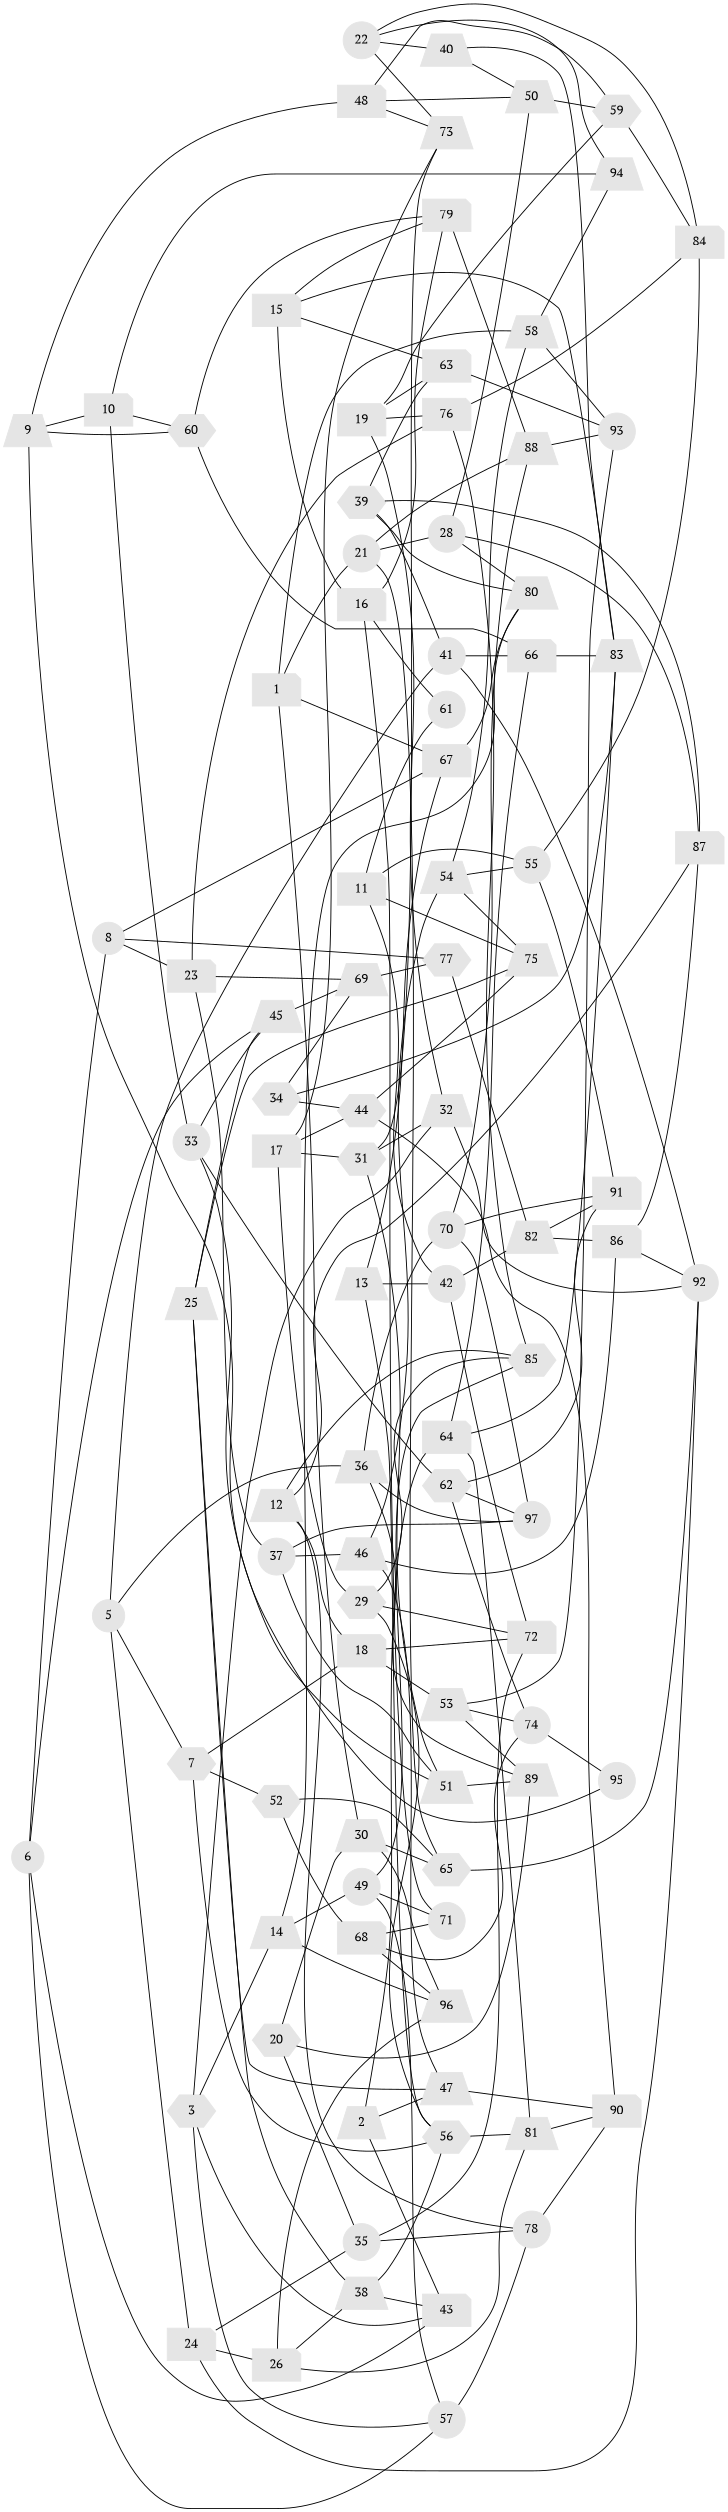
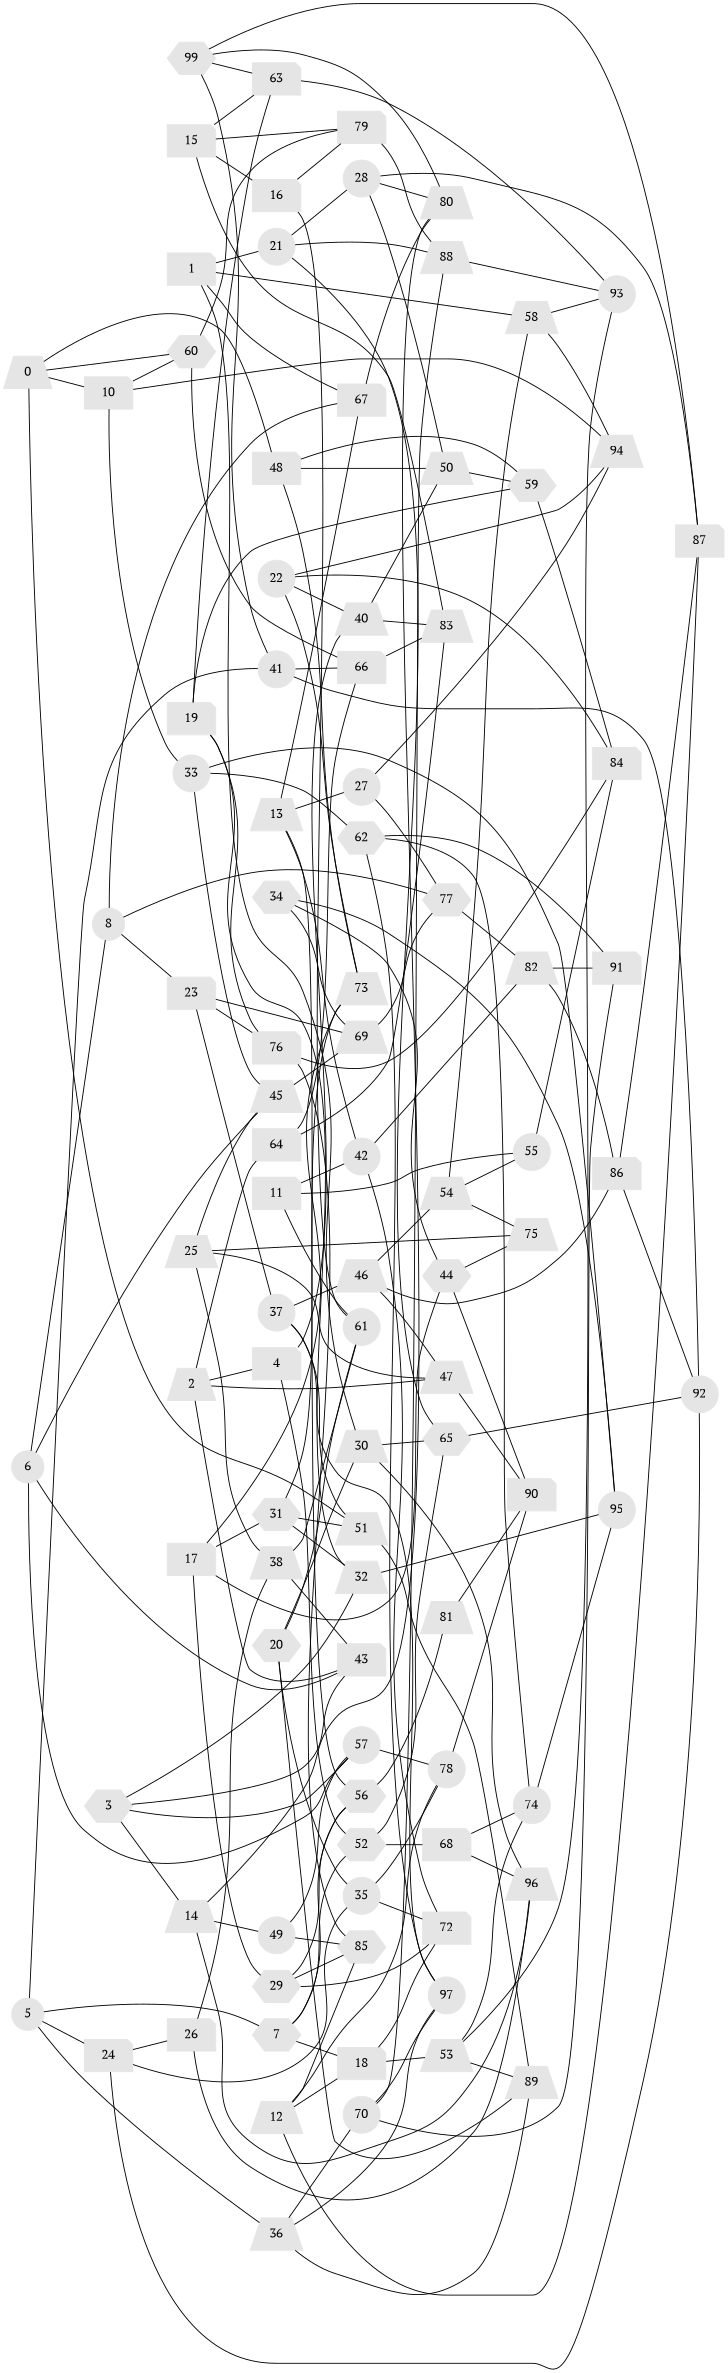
node "9": label "9" -> "0"
node "39": label "39" -> "99"
node "27": added
edge "11" -- "75": removed
edge "83" -- "34": now "95" -- "34"
edge "55" -- "91": removed
edge "32" -- "92": now "32" -- "95"
node "4": added
edge "61" -- "20": added
edge "64" -- "81": removed
node "71": removed
edge "56" -- "38": now "61" -- "38"
edge "81" -- "26": removed
